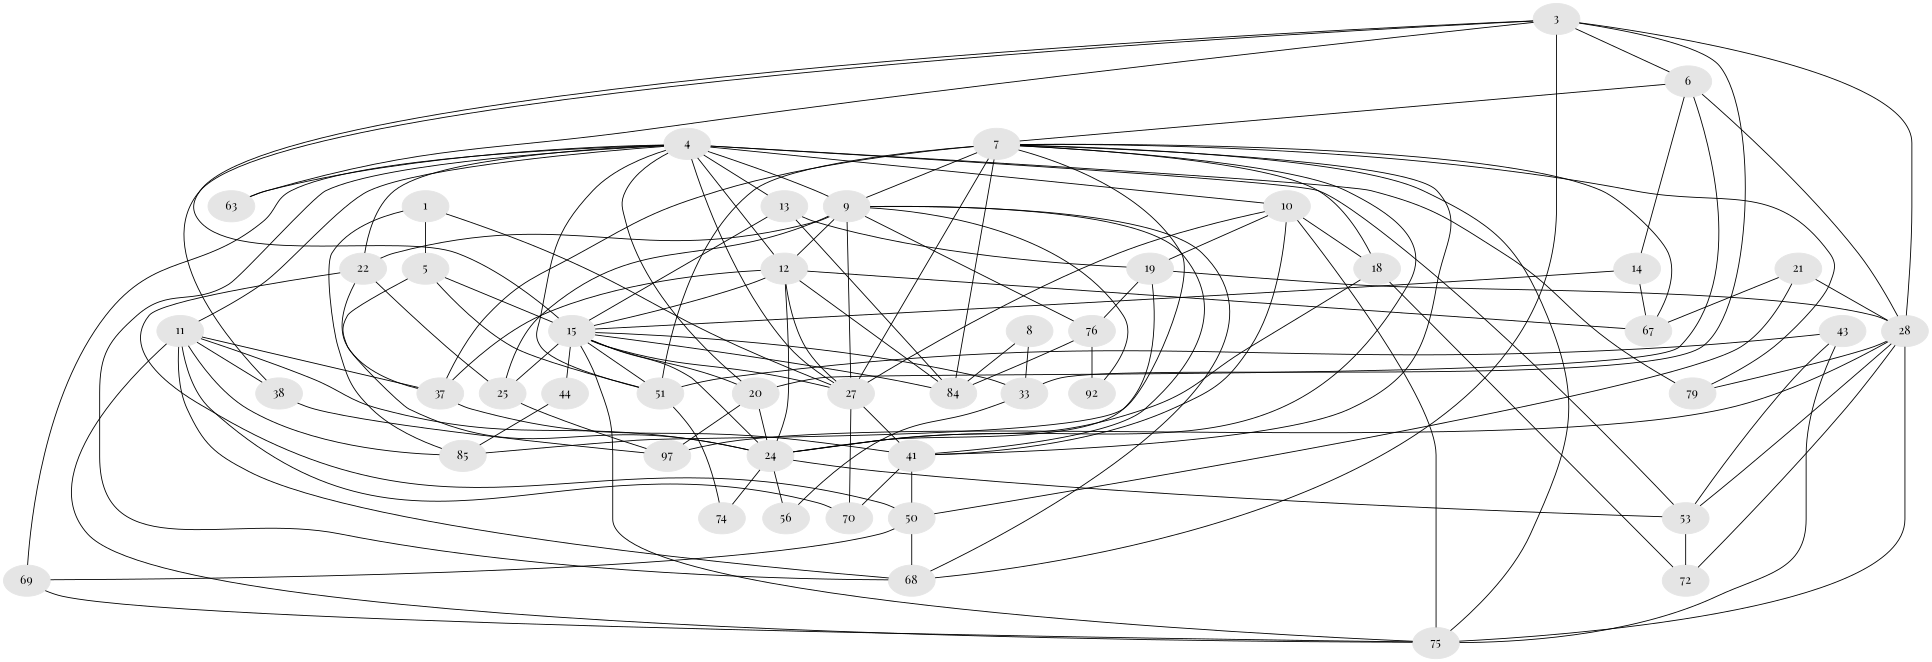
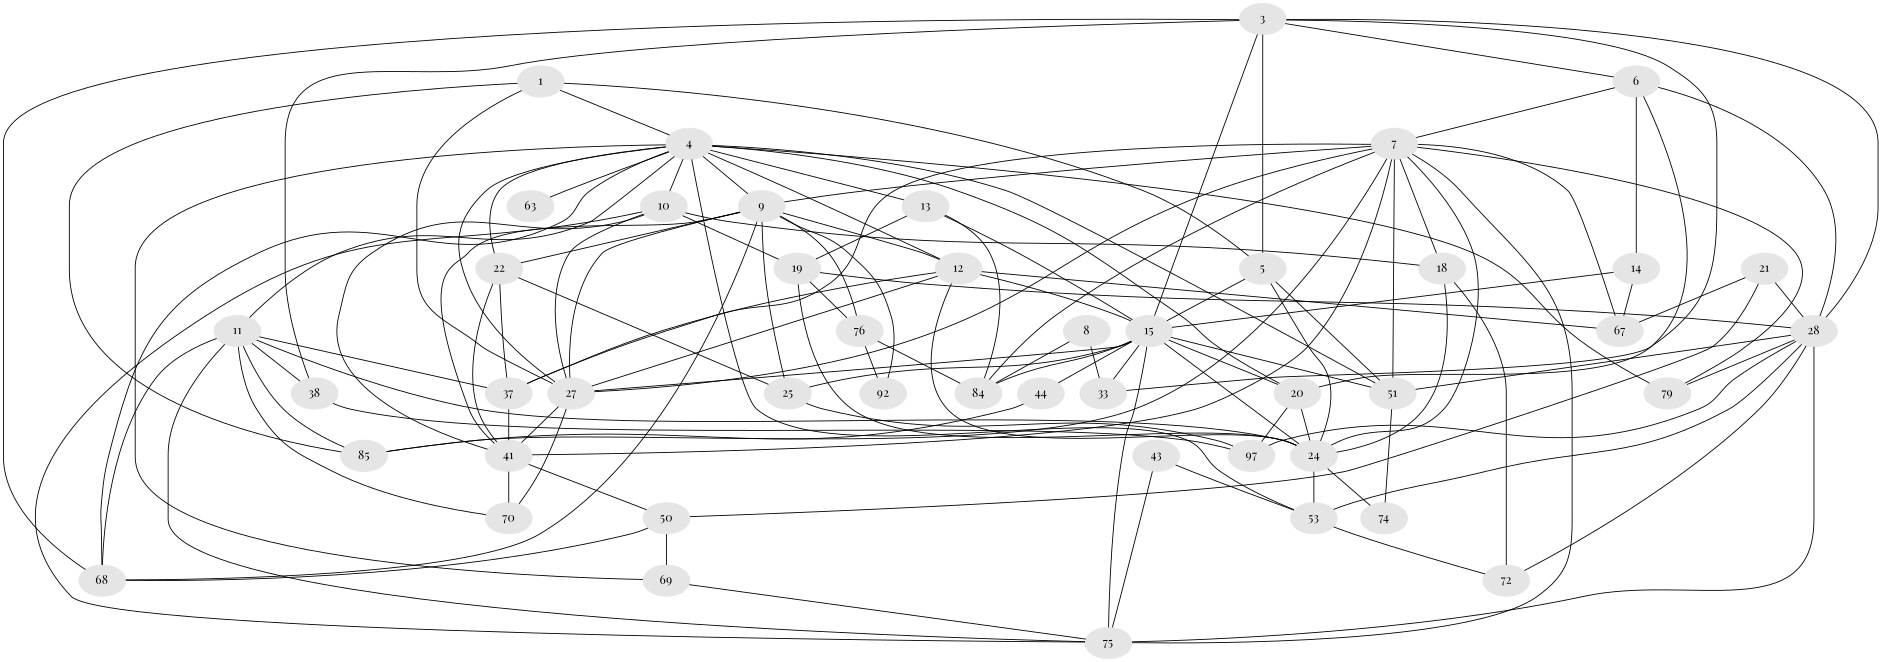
edge "3" -- "63": now "3" -- "5"
edge "1" -- "4": added
edge "12" -- "84": removed
edge "43" -- "51": now "28" -- "51"
edge "22" -- "50": now "22" -- "41"
node "56": removed
